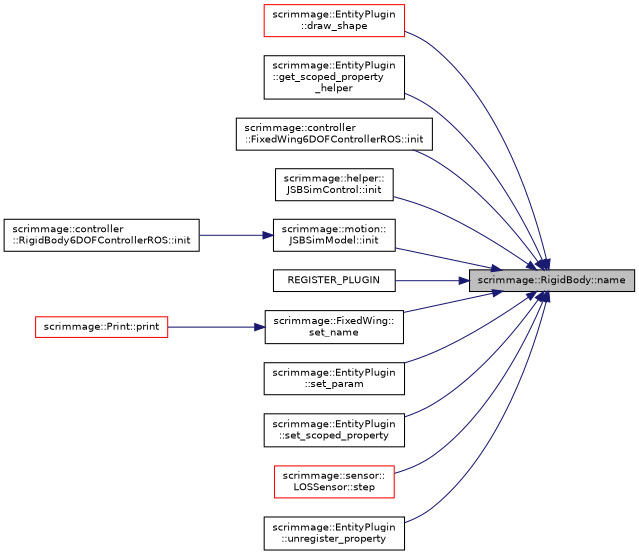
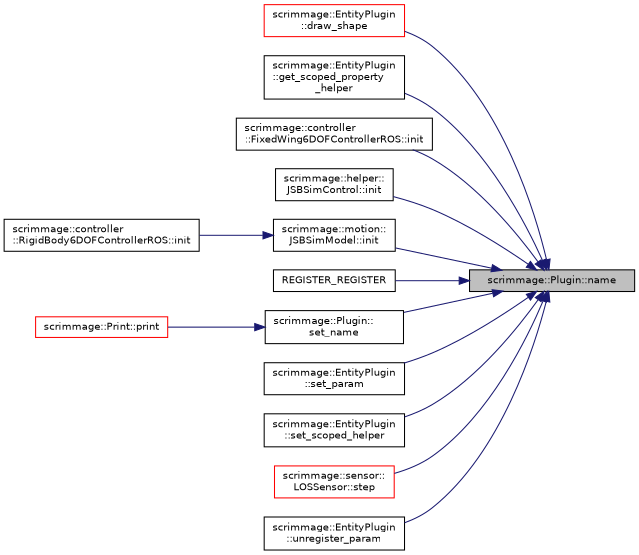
node "REGISTER_PLUGIN": label "REGISTER_PLUGIN" -> "REGISTER_REGISTER"
node "scrimmage::RigidBody::name": label "scrimmage::RigidBody::name" -> "scrimmage::Plugin::name"
node "scrimmage::FixedWing:: set_name": label "scrimmage::FixedWing:: set_name" -> "scrimmage::Plugin:: set_name"
node "scrimmage::EntityPlugin ::set_scoped_property": label "scrimmage::EntityPlugin ::set_scoped_property" -> "scrimmage::EntityPlugin ::set_scoped_helper"
node "scrimmage::EntityPlugin ::unregister_property": label "scrimmage::EntityPlugin ::unregister_property" -> "scrimmage::EntityPlugin ::unregister_param"
